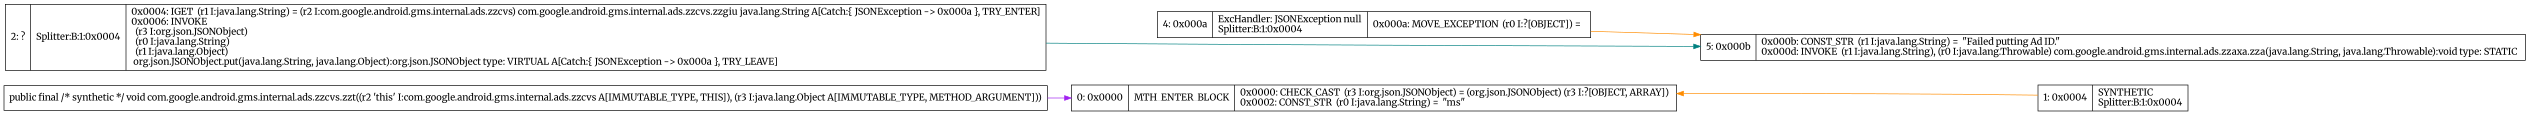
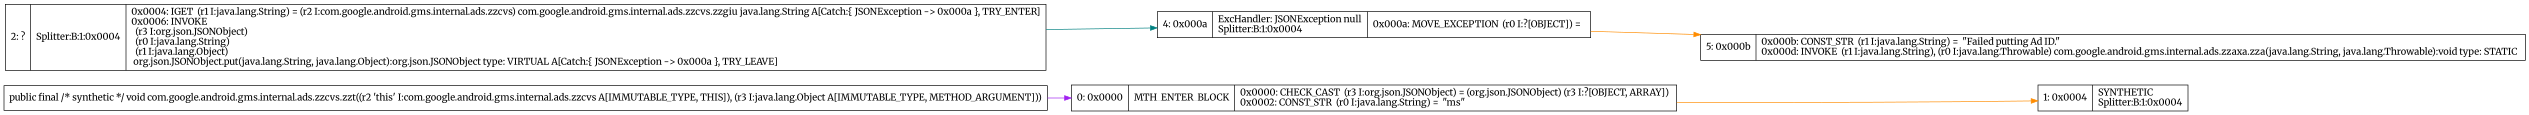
edge "2: ?" -> "5: 0x000b": now "2: ?" -> "4: 0x000a"
edge "1: 0x0004" -> "0: 0x0000": reversed
